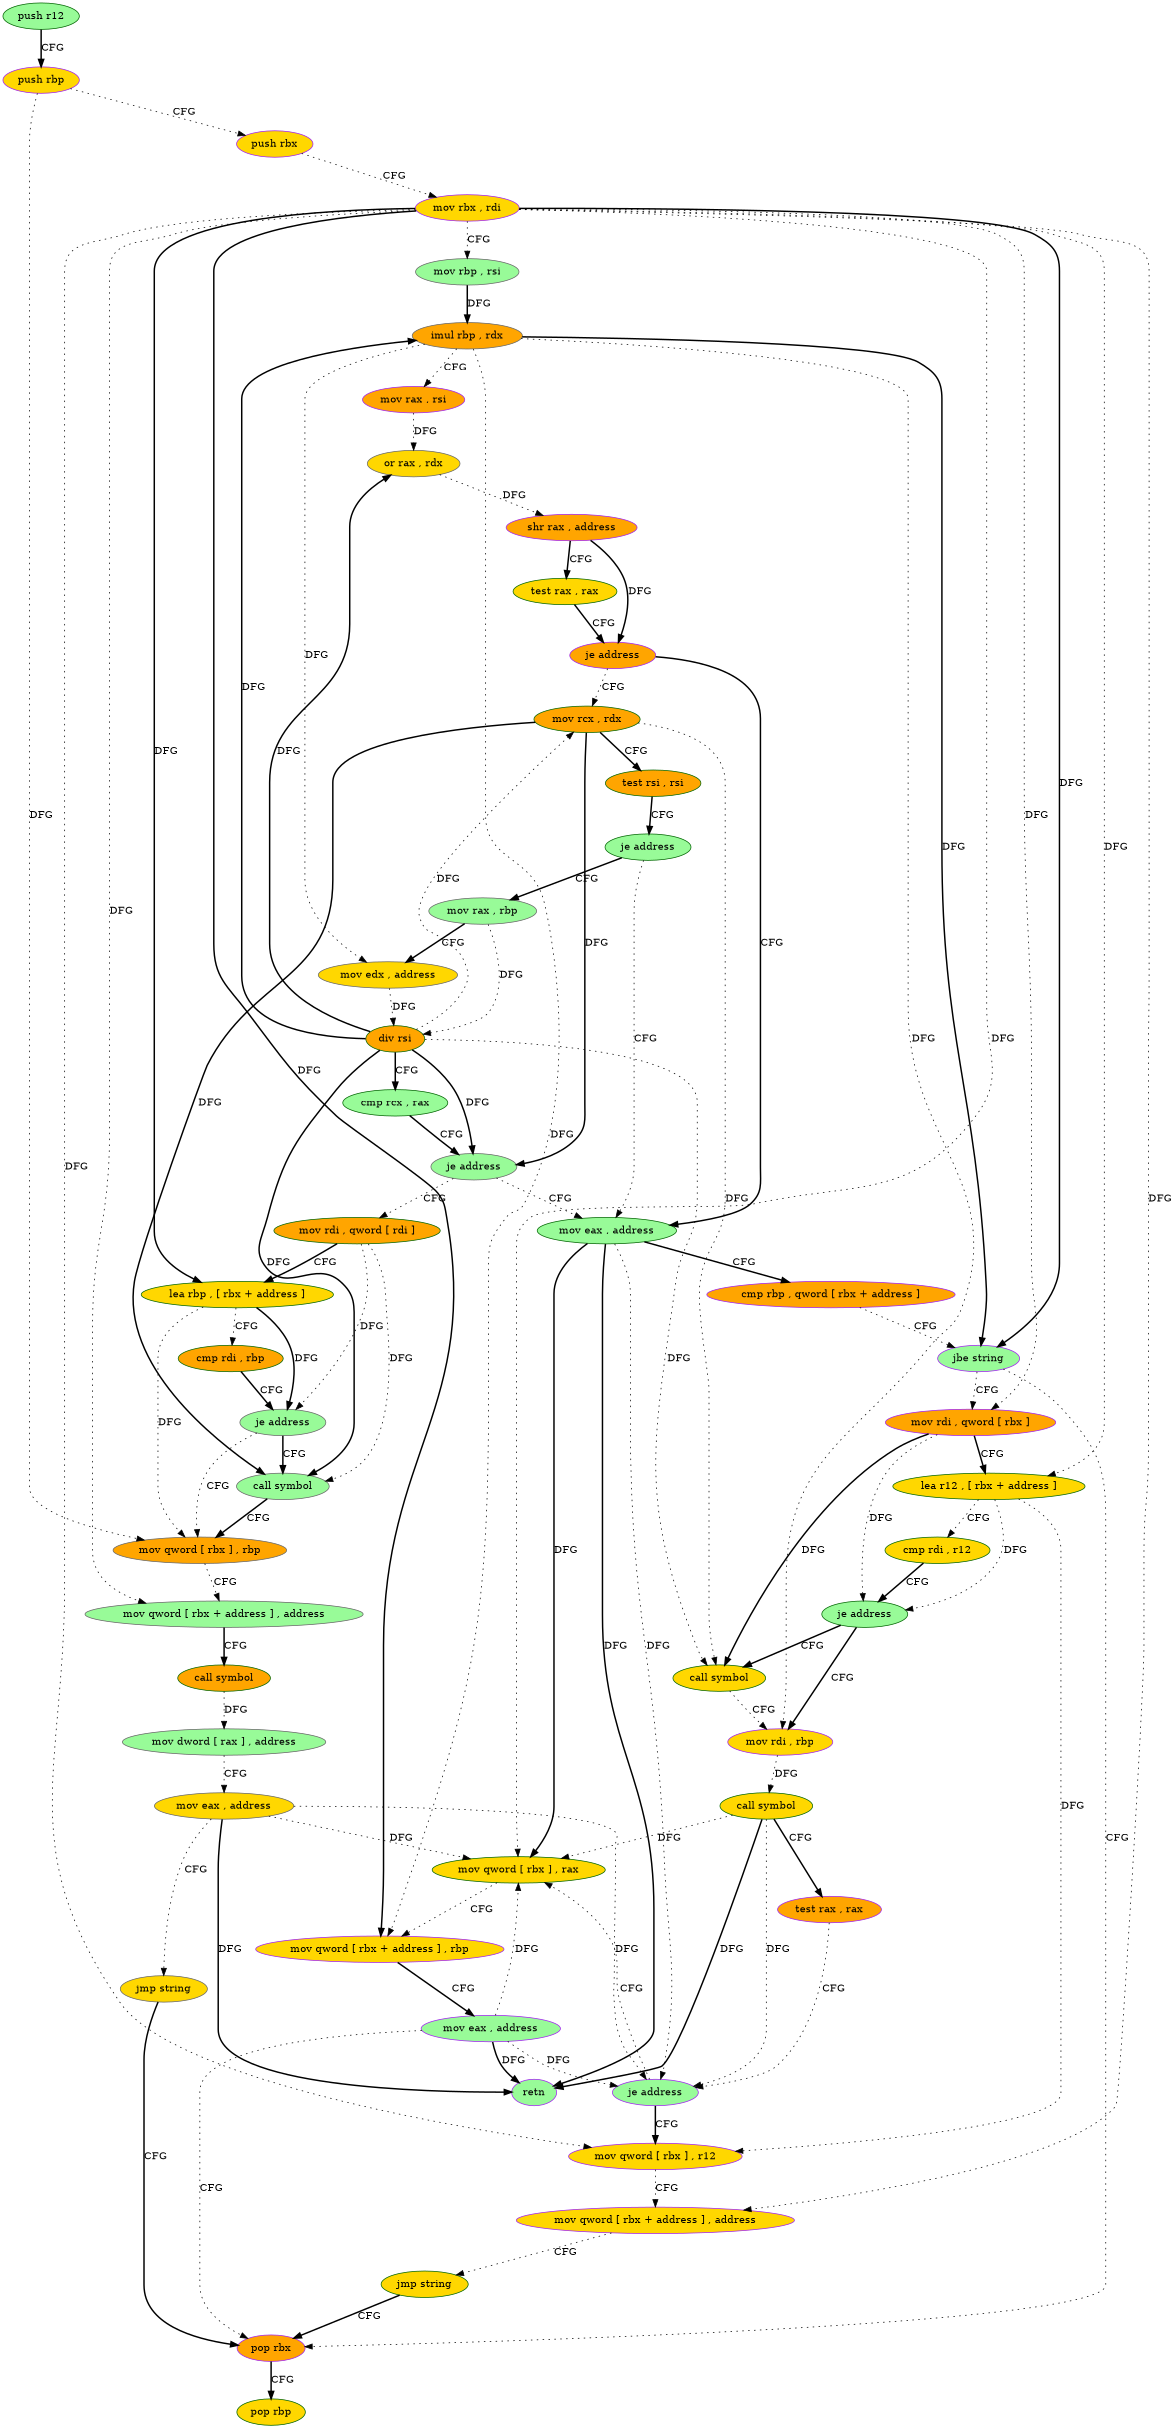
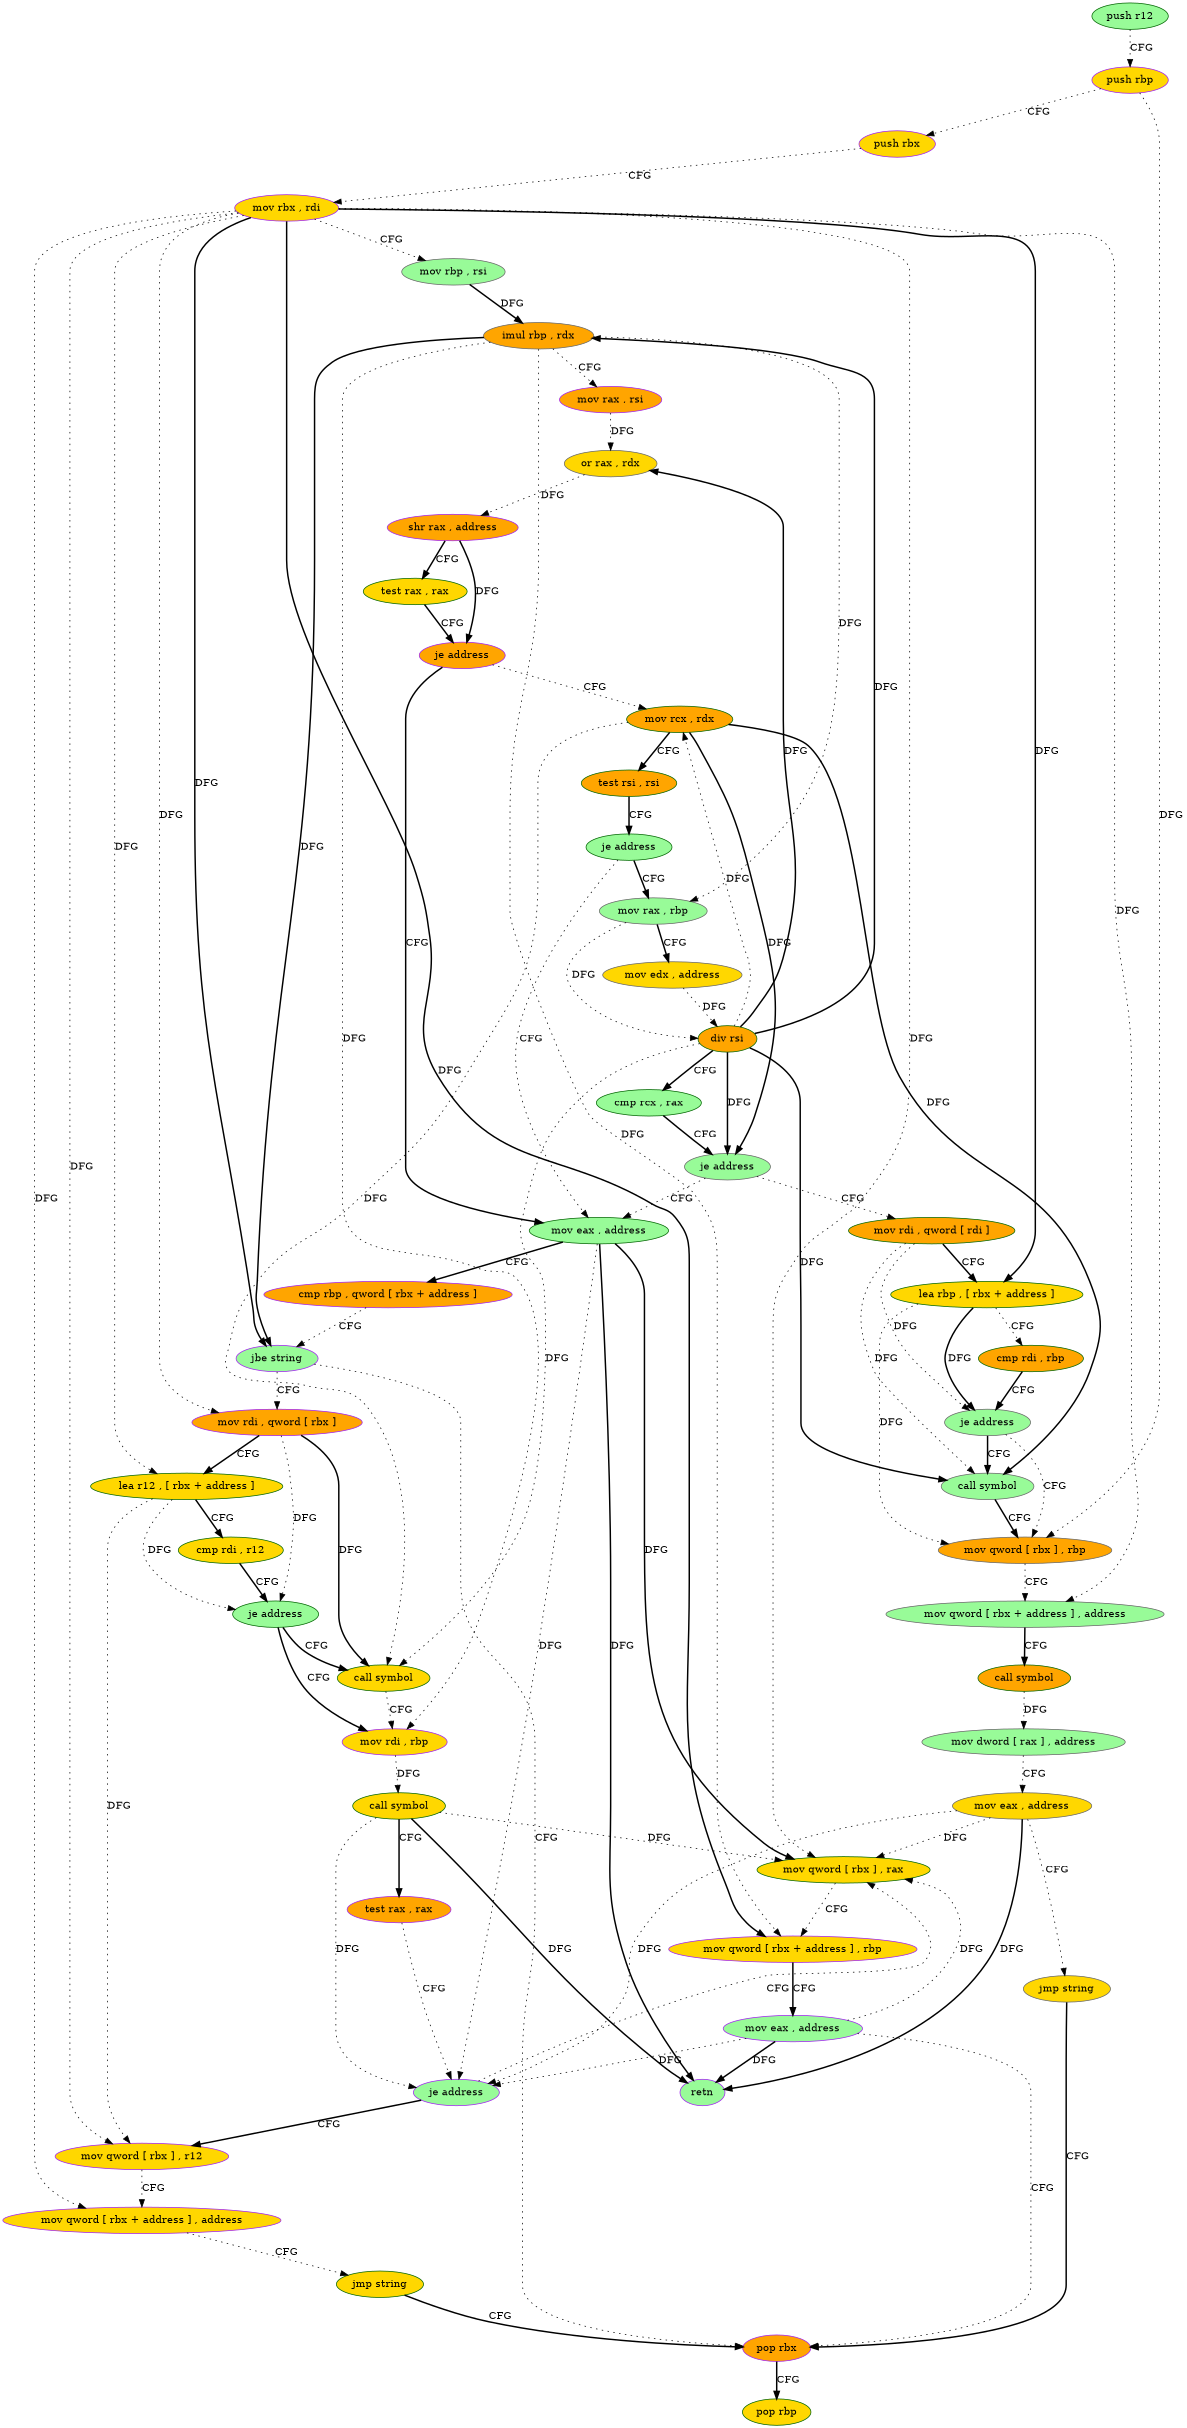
edge "push r12" -> "push rbp": style bold -> dotted
edge "imul rbp , rdx" -> "mov edx , address": now "imul rbp , rdx" -> "mov rax , rbp"
edge "lea r12 , [ rbx + address ]" -> "cmp rdi , r12": style dotted -> bold
